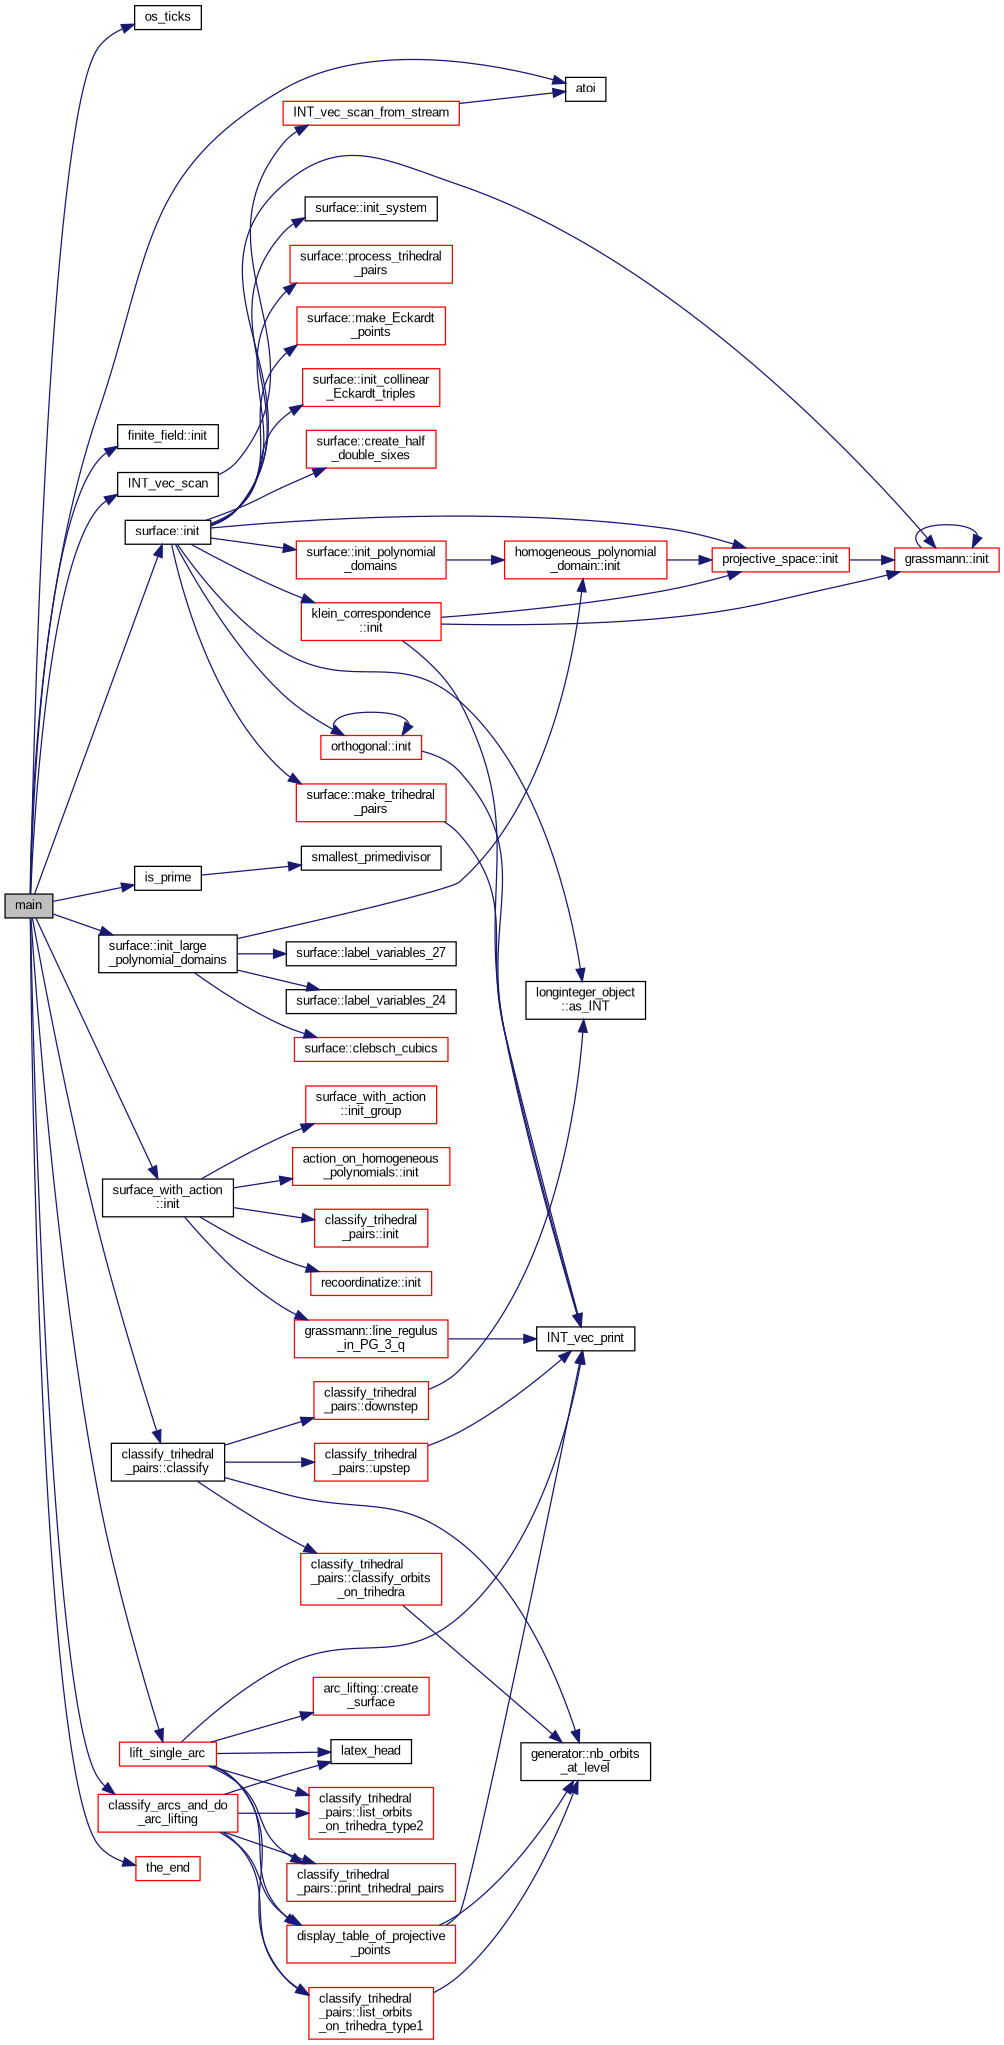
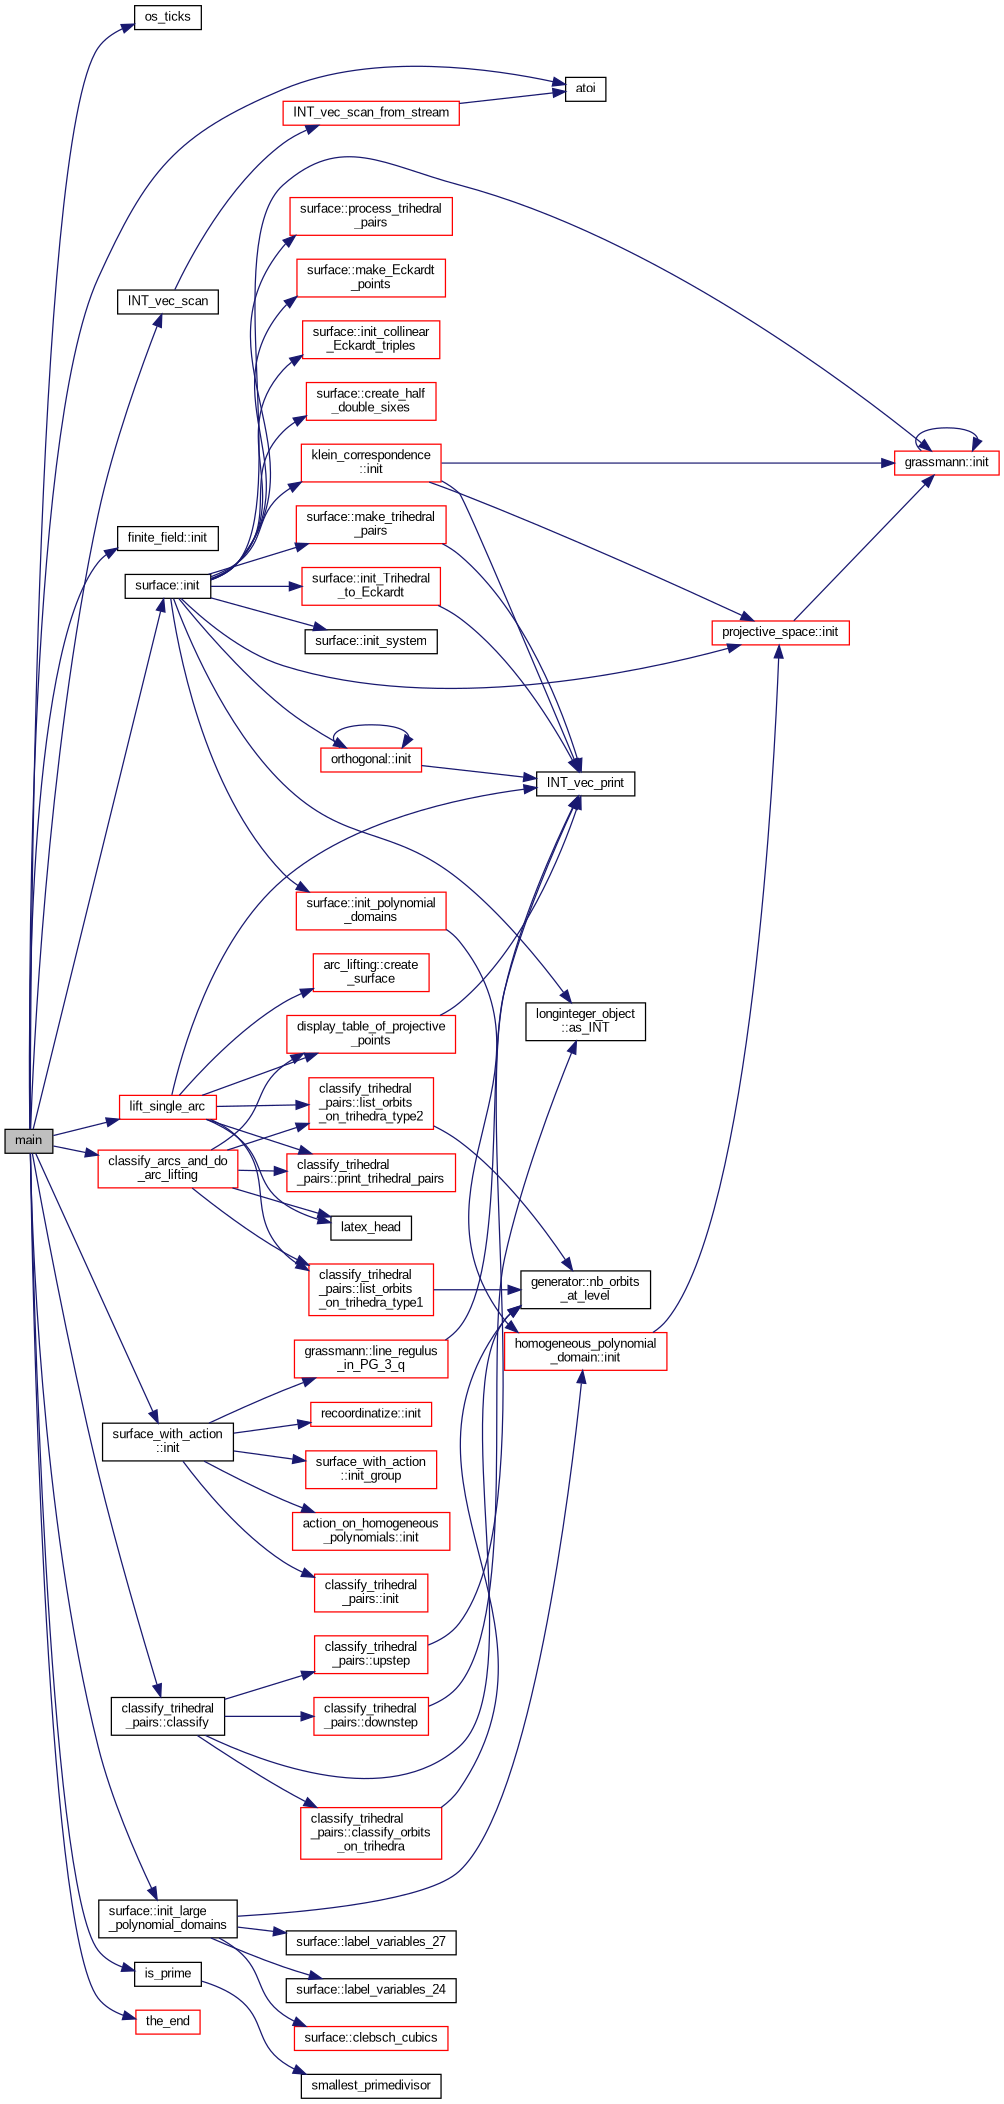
node "surface::init_Trihedral _to_Eckardt": added
edge "display_table_of_projective _points" -> "generator::nb_orbits _at_level": now "classify_trihedral _pairs::list_orbits _on_trihedra_type2" -> "generator::nb_orbits _at_level"
